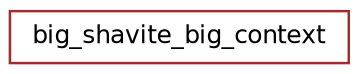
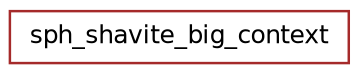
node "big_shavite_big_context": label "big_shavite_big_context" -> "sph_shavite_big_context"
